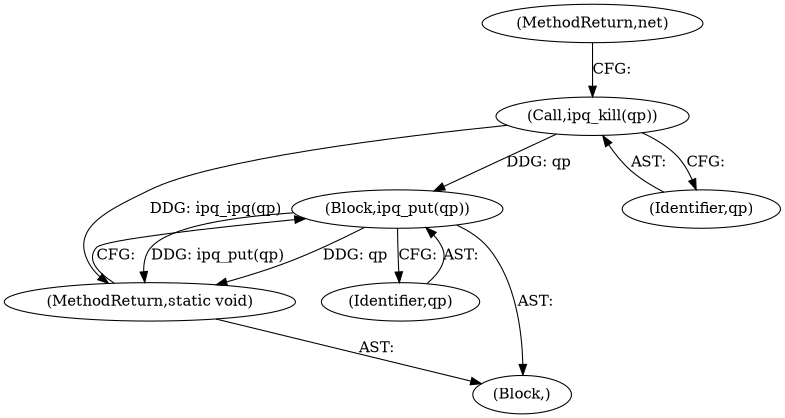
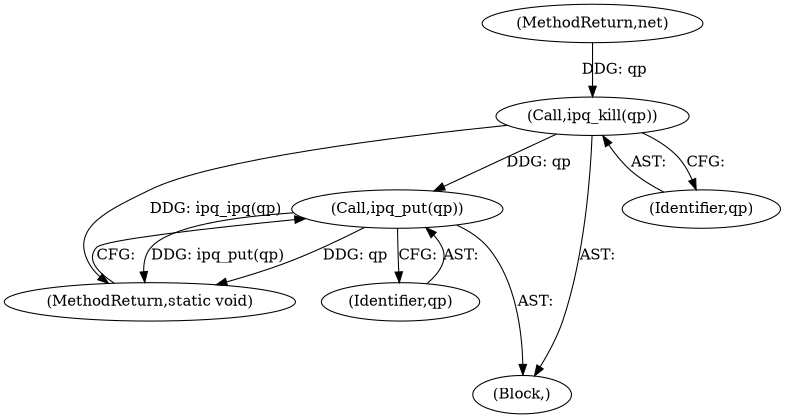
edge "(MethodReturn,net)" -> "(Call,ipq_kill(qp))": label "CFG: " -> "DDG: qp"
node "(Block,ipq_put(qp))": label "(Block,ipq_put(qp))" -> "(Call,ipq_put(qp))"
edge "(MethodReturn,static void)" -> "(Block,)": now "(Call,ipq_kill(qp))" -> "(Block,)"
